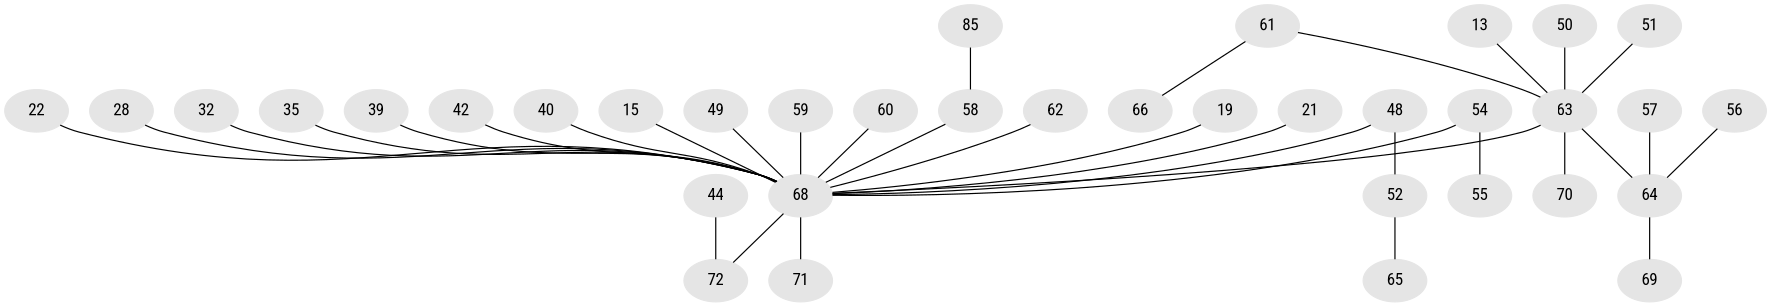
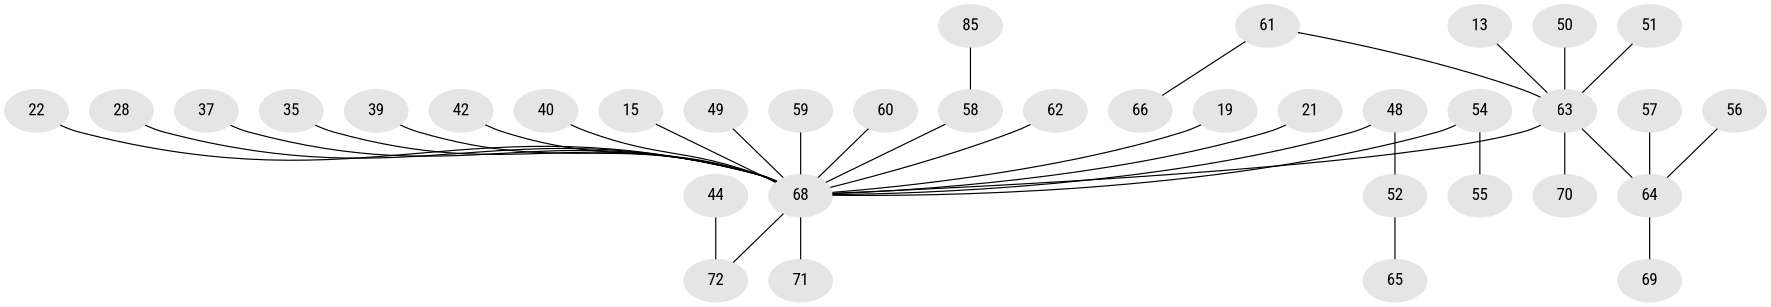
node "32": label "32" -> "37"
